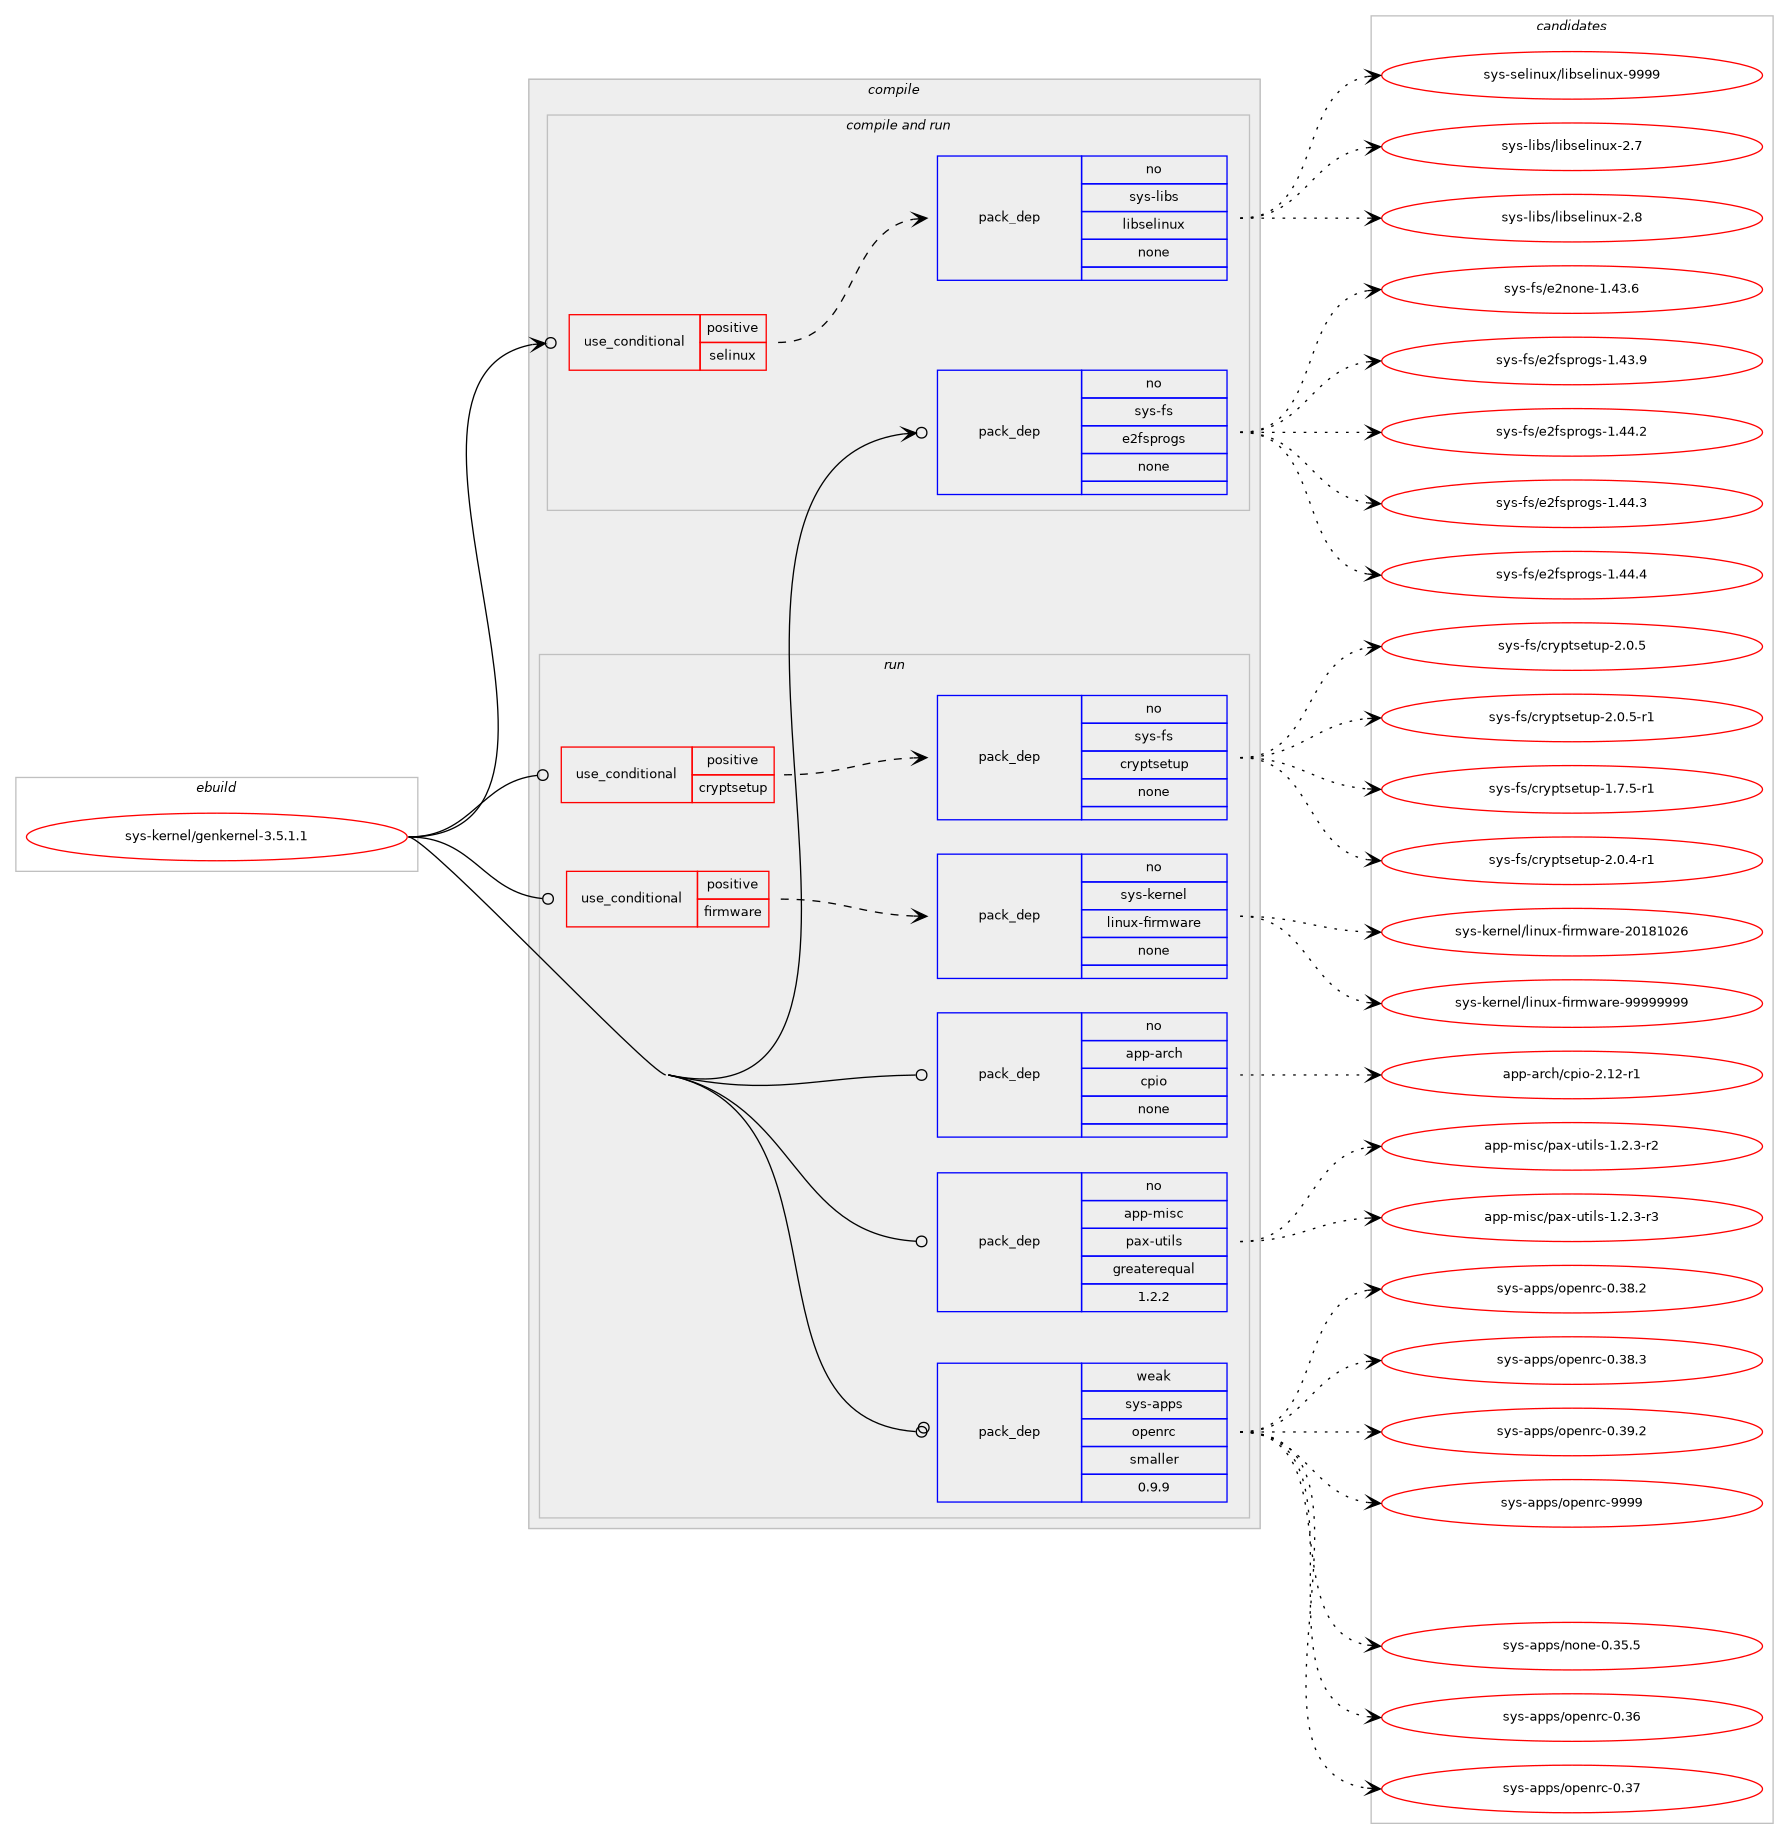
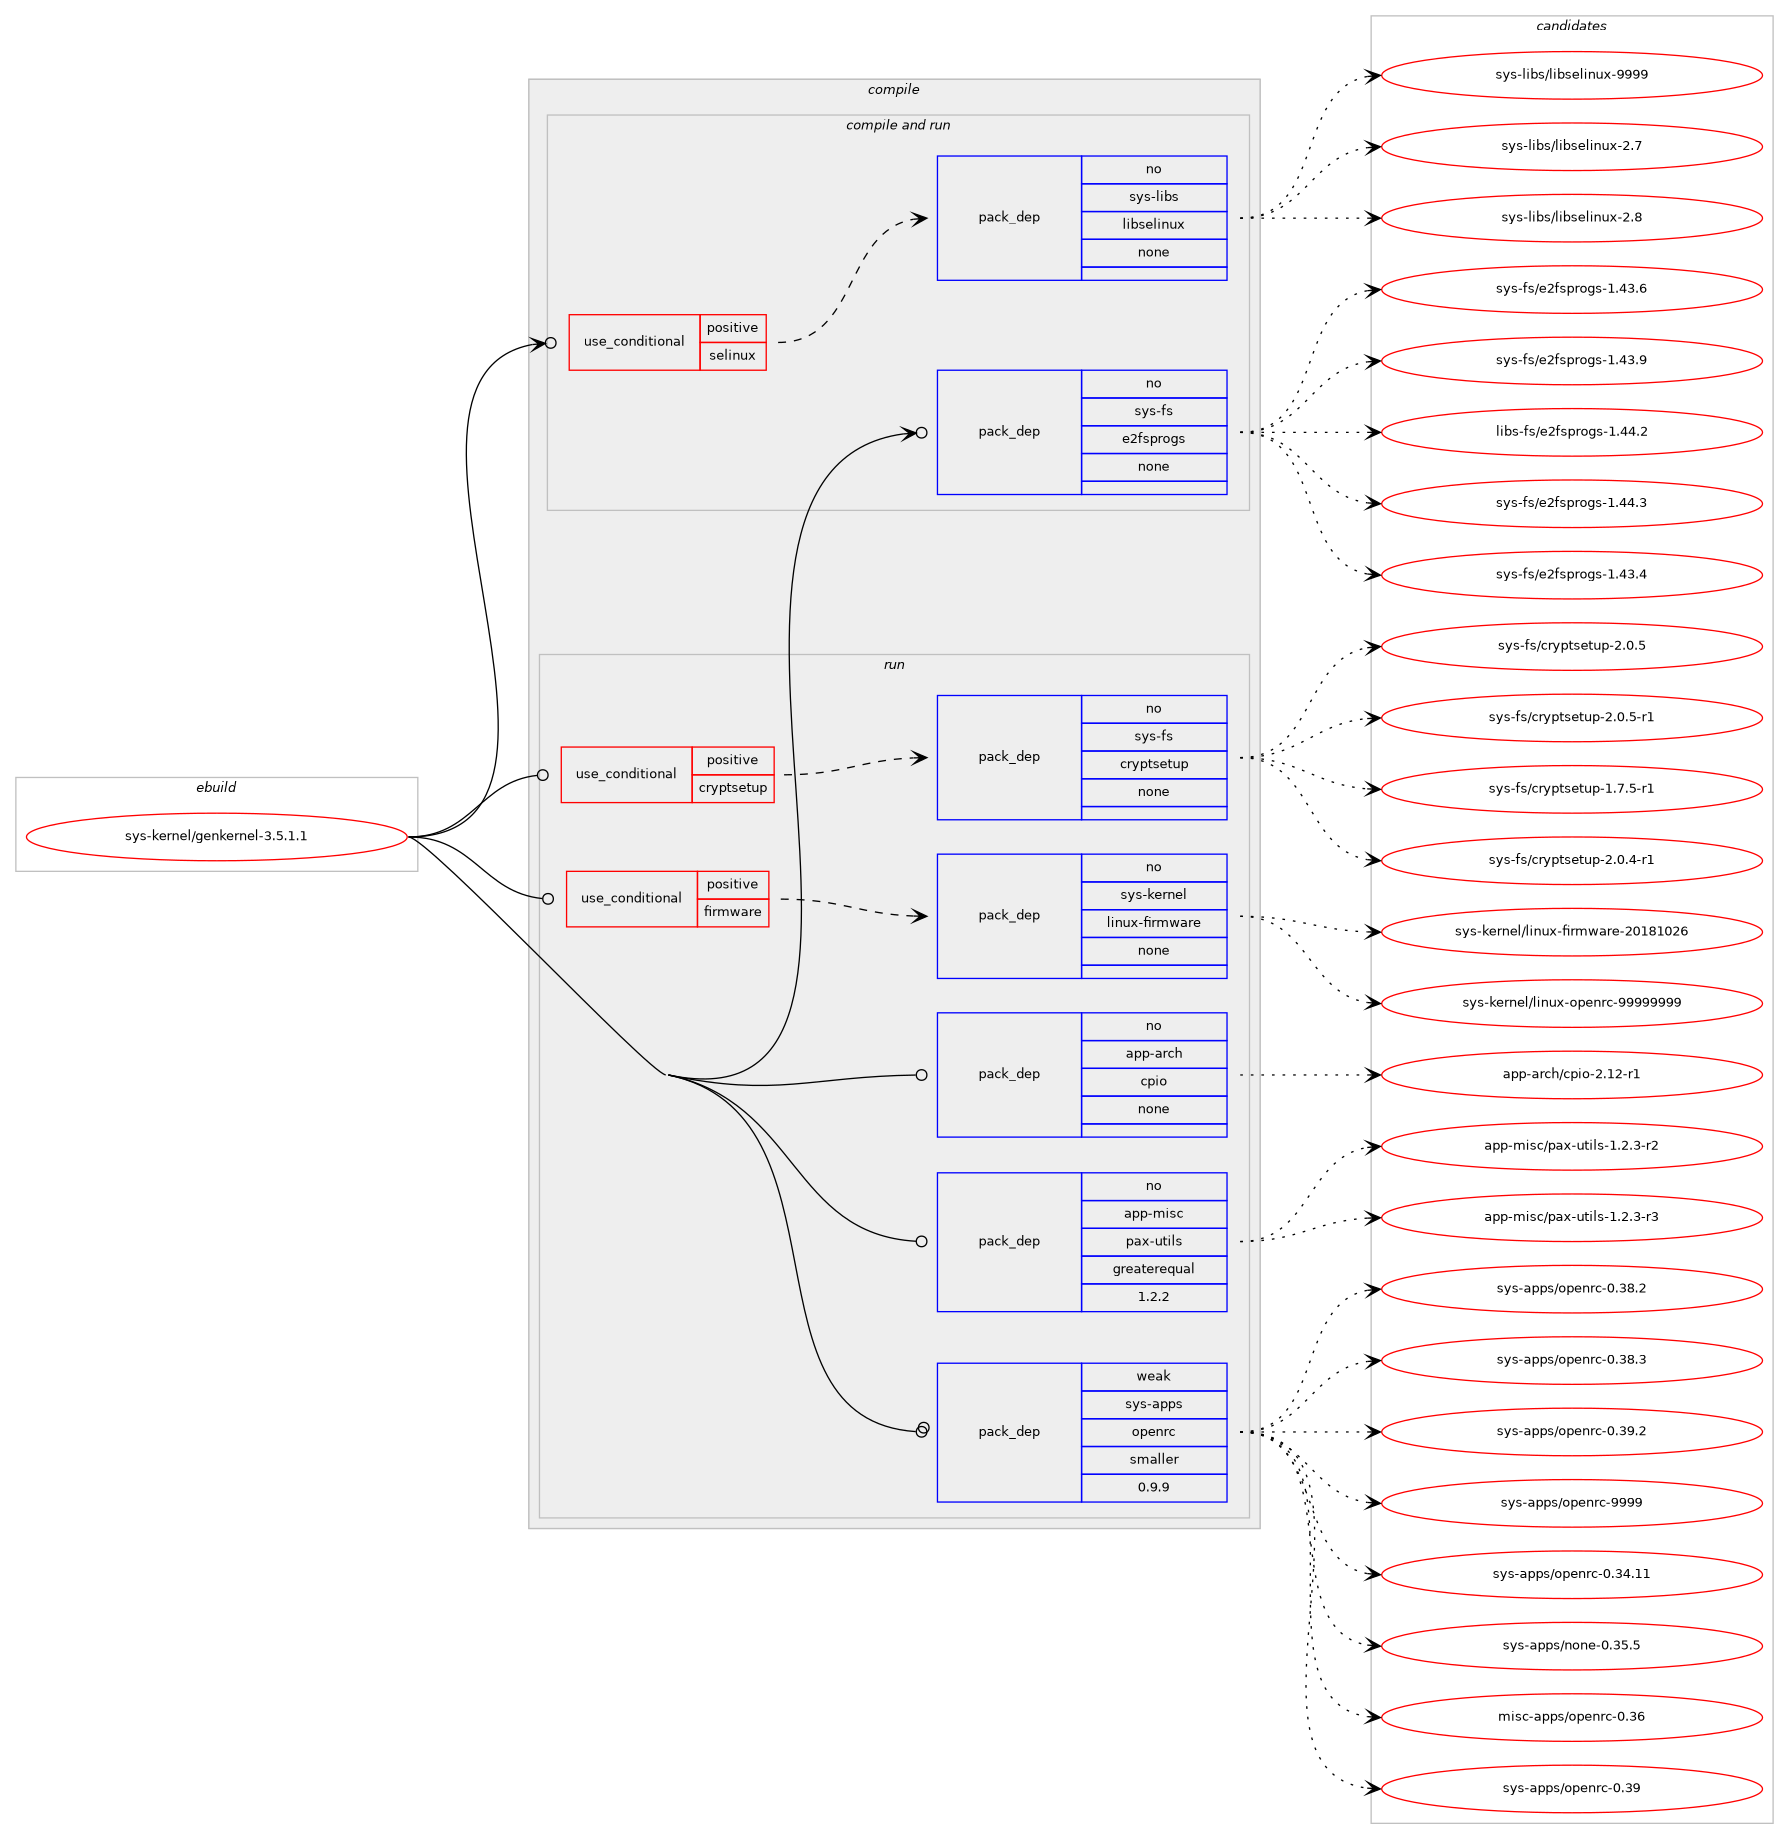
node "sys-selinux/libselinux-9999": label "sys-selinux/libselinux-9999" -> "sys-libs/libselinux-9999"
node "sys-fs/e2none-1.43.6": label "sys-fs/e2none-1.43.6" -> "sys-fs/e2fsprogs-1.43.6"
node "sys-fs/e2fsprogs-1.44.2": label "sys-fs/e2fsprogs-1.44.2" -> "libs-fs/e2fsprogs-1.44.2"
node "sys-fs/e2fsprogs-1.44.4": label "sys-fs/e2fsprogs-1.44.4" -> "sys-fs/e2fsprogs-1.43.4"
node "sys-kernel/linux-firmware-99999999": label "sys-kernel/linux-firmware-99999999" -> "sys-kernel/linux-openrc-99999999"
node "sys-apps/openrc-0.34.11": added
node "sys-apps/openrc-0.36": label "sys-apps/openrc-0.36" -> "misc-apps/openrc-0.36"
node "sys-apps/openrc-0.37": label "sys-apps/openrc-0.37" -> "sys-apps/openrc-0.39"
